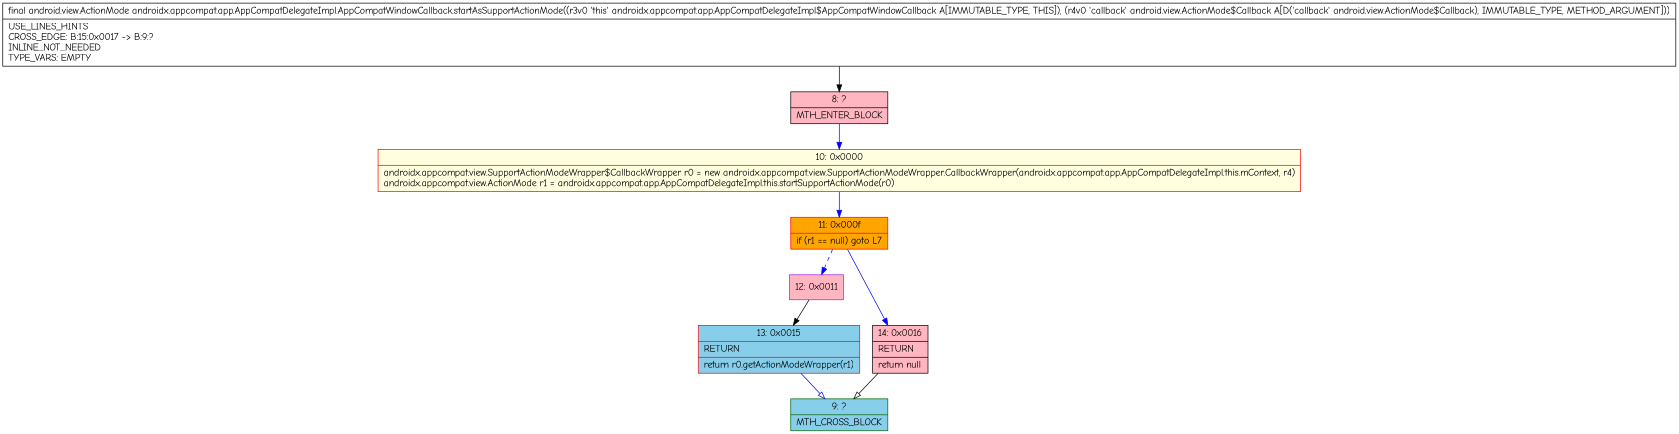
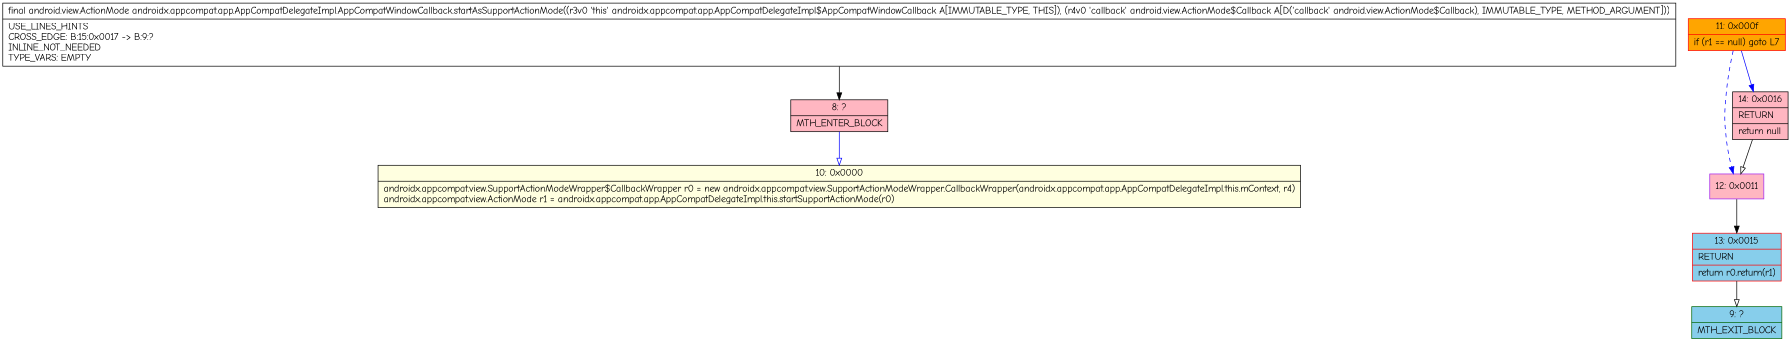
edge "8: ?" -> "10: 0x0000": arrowhead normal -> onormal
node "10: 0x0000": color red -> black
edge "10: 0x0000" -> "11: 0x000f": removed
node "13: 0x0015": text "return r0.getActionModeWrapper(r1)" -> "return r0.return(r1)"
edge "13: 0x0015" -> "9: ?": color blue -> black
edge "14: 0x0016" -> "9: ?": now "14: 0x0016" -> "12: 0x0011"
node "9: ?": text "MTH_CROSS_BLOCK" -> "MTH_EXIT_BLOCK"
